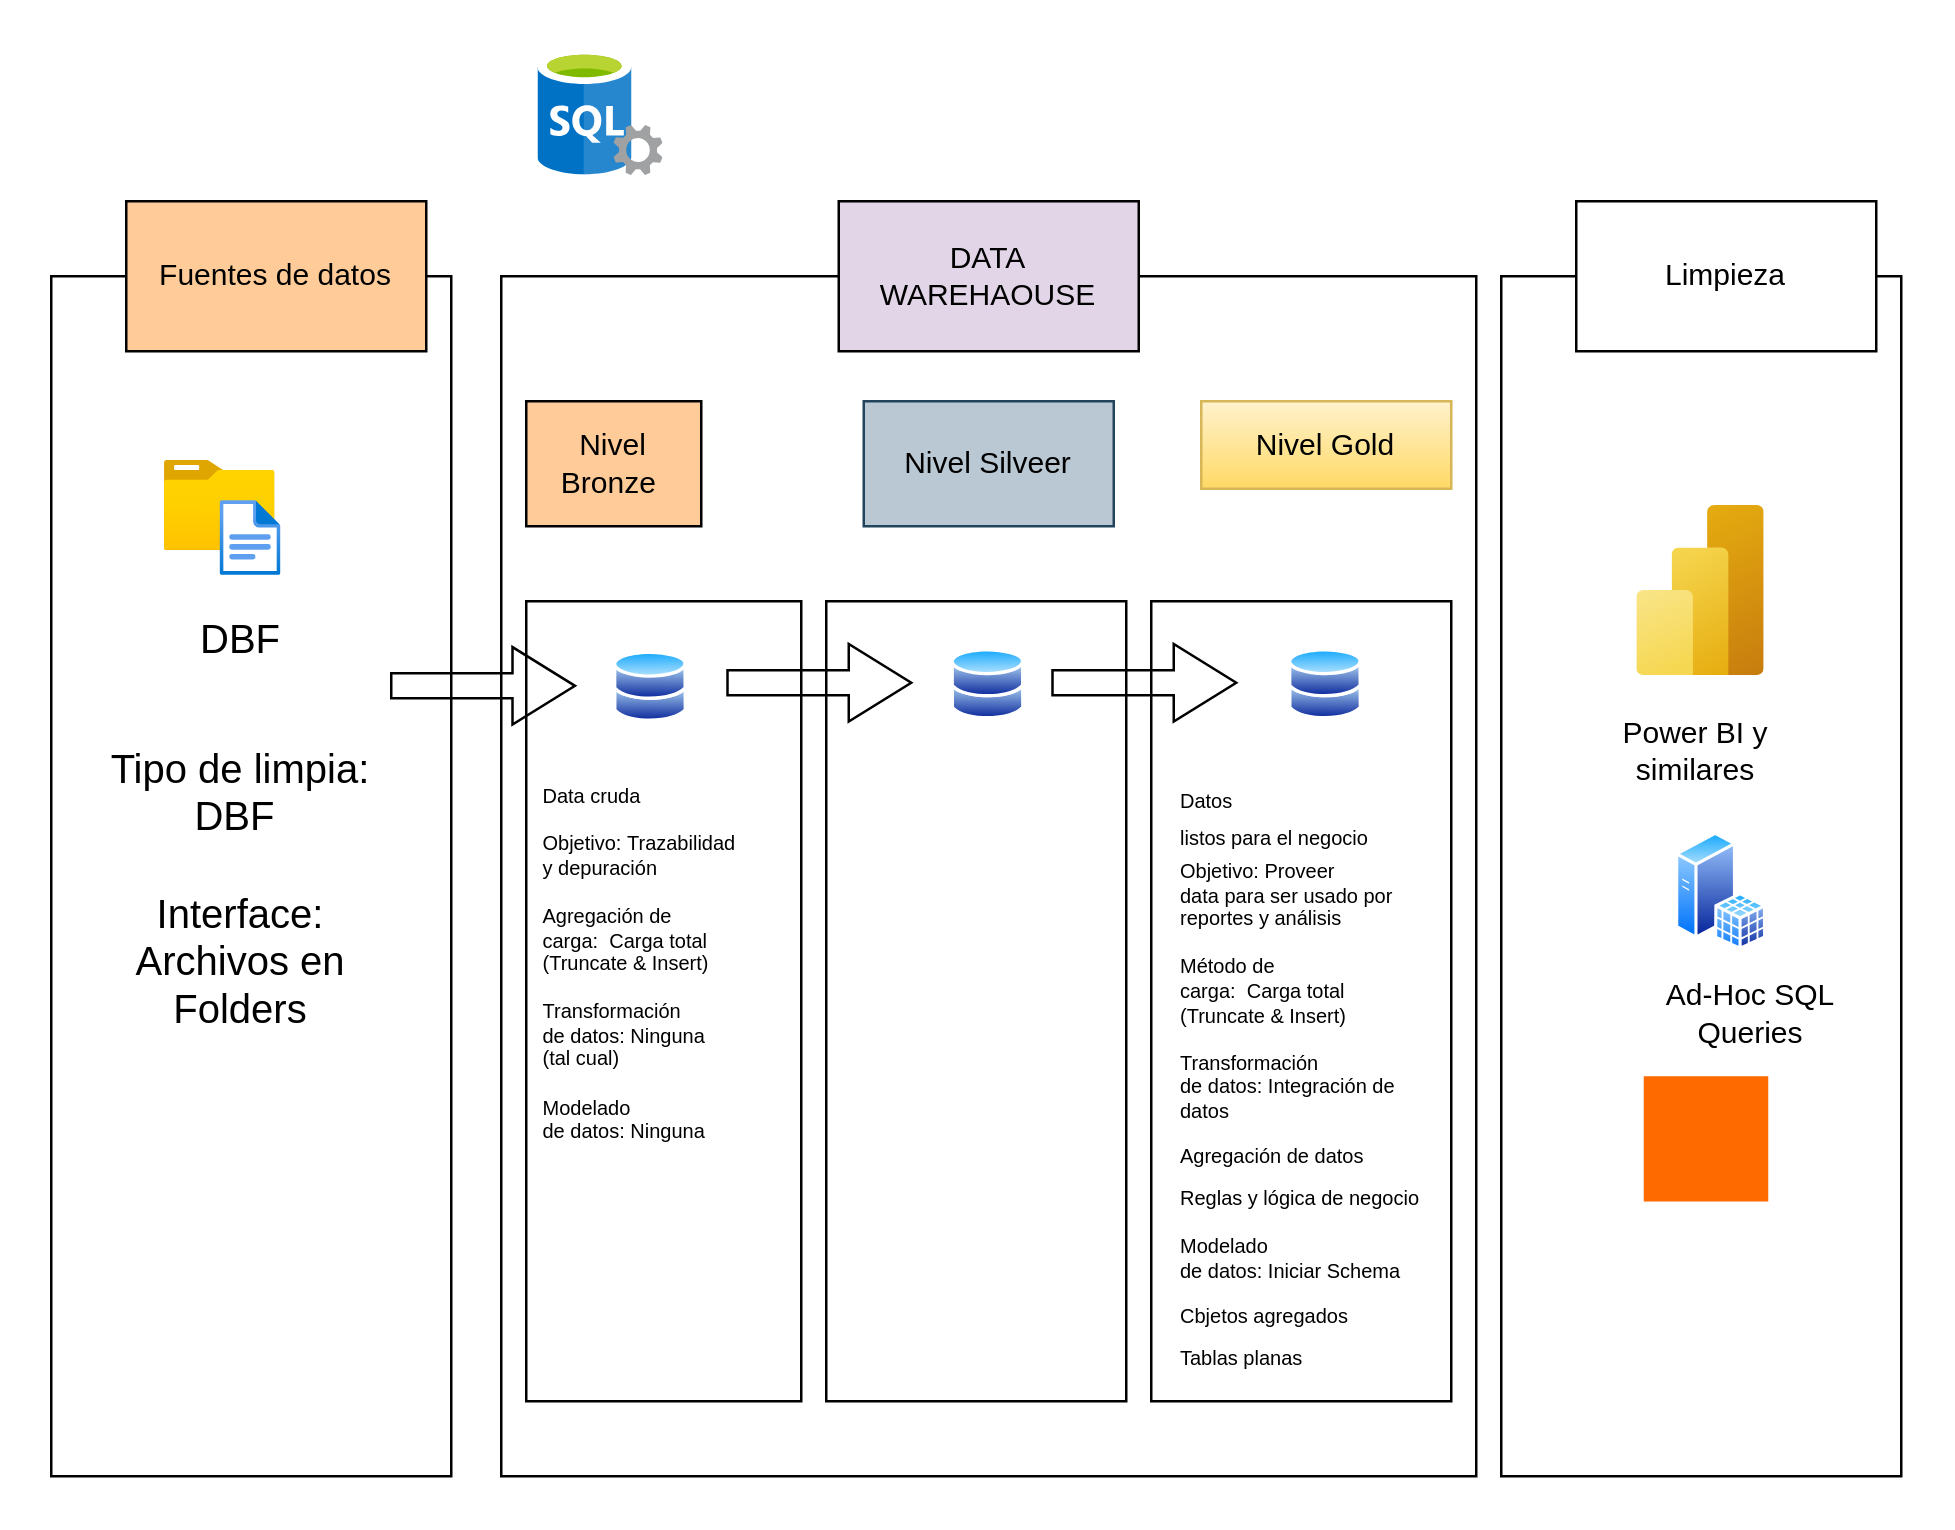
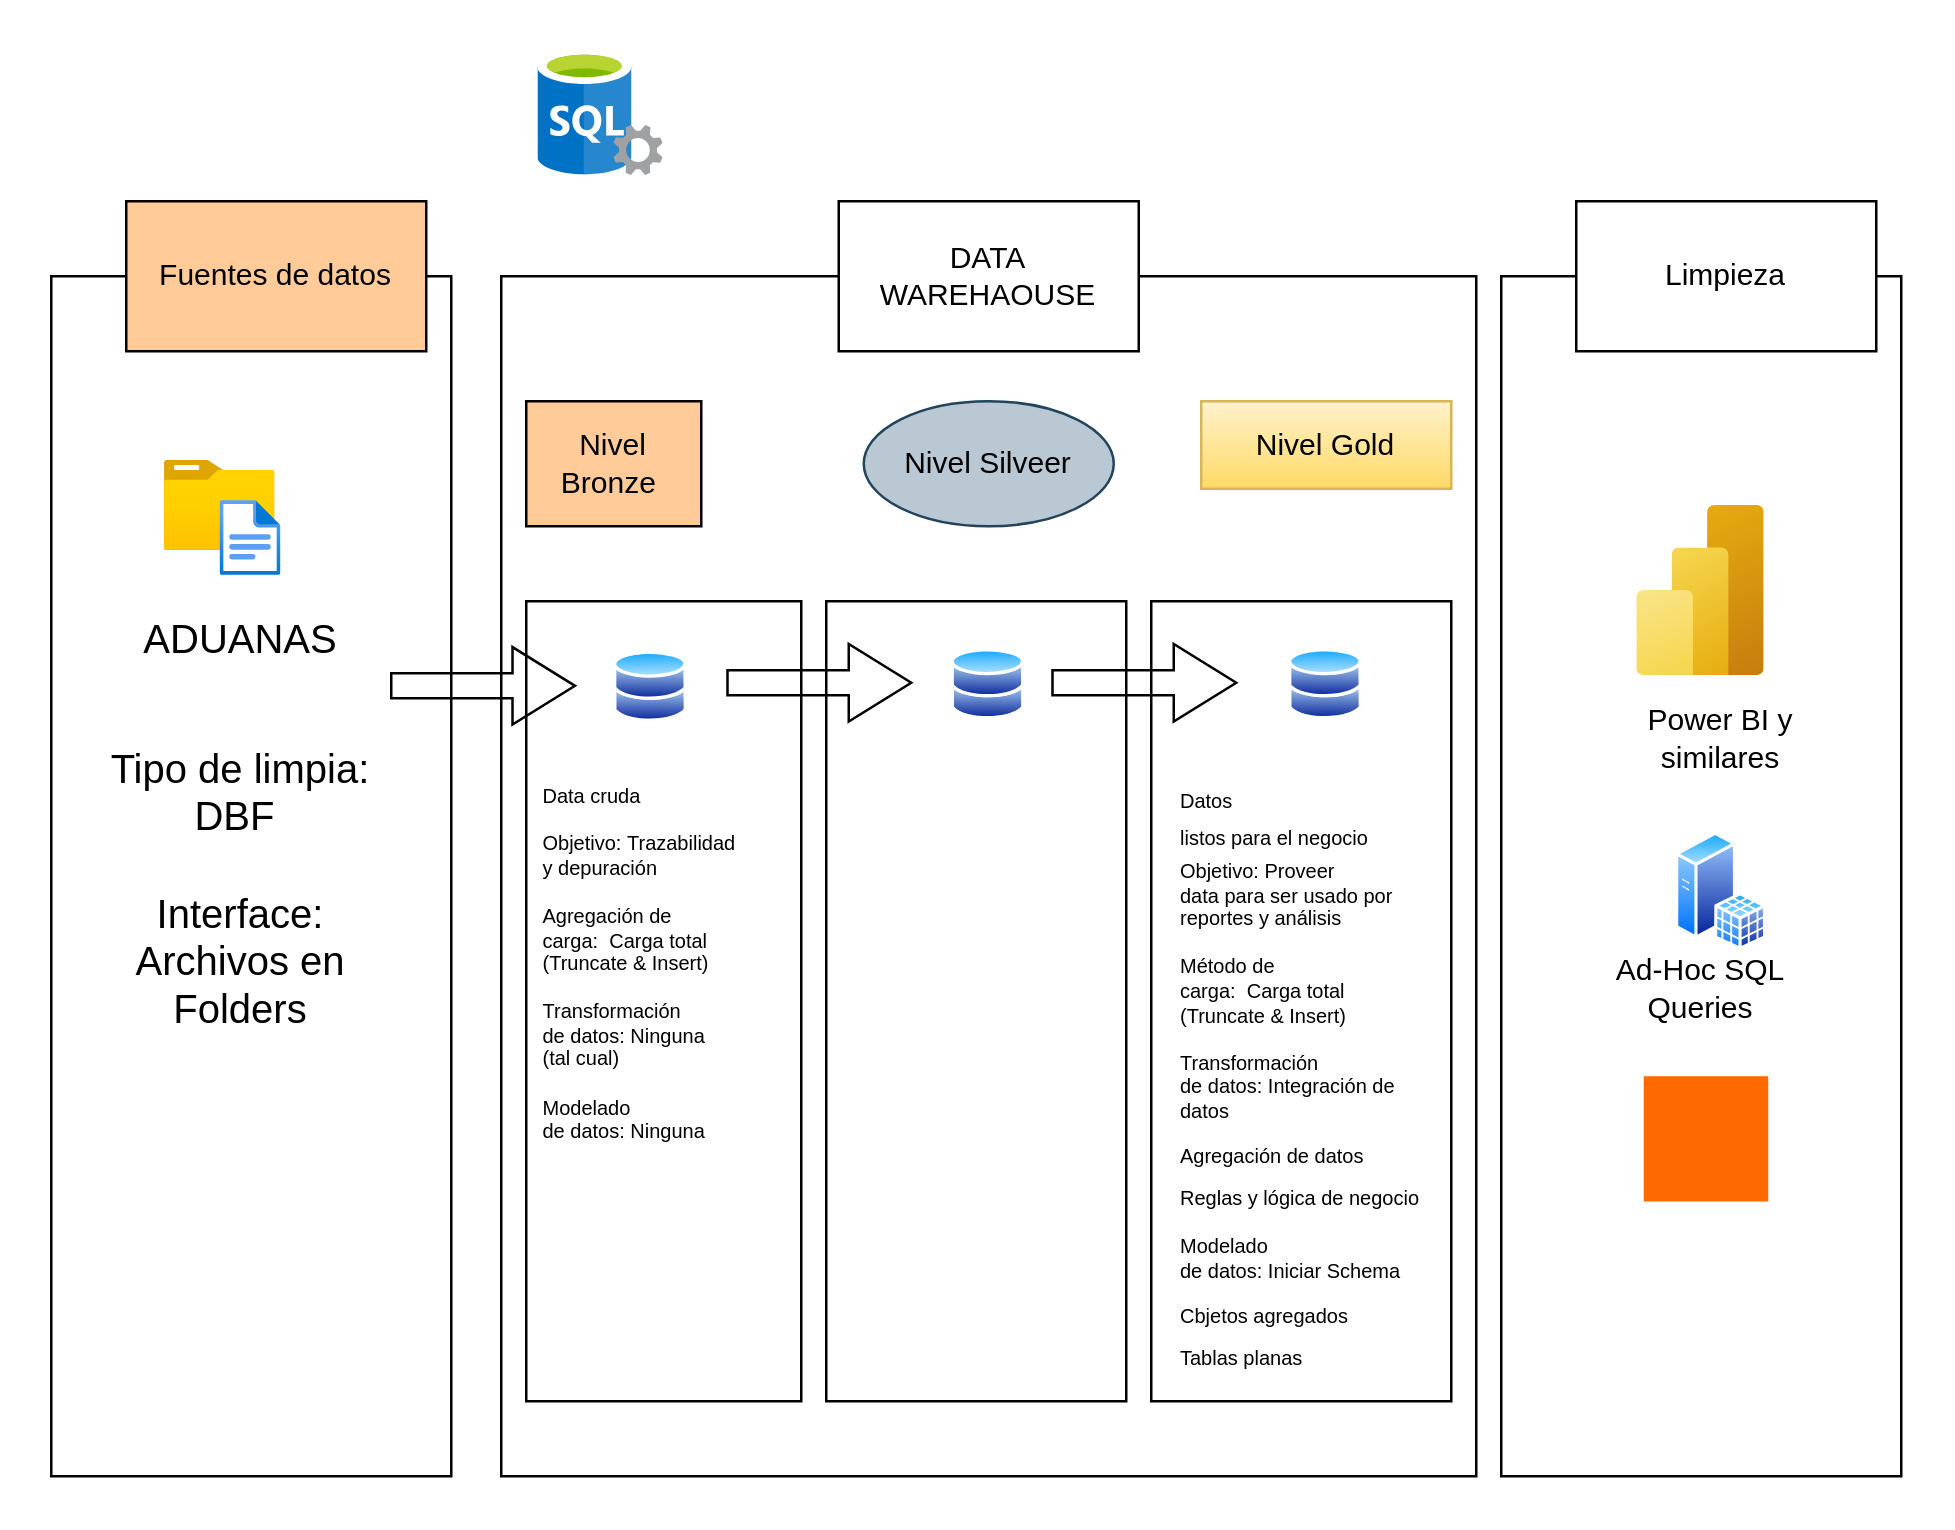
node "DATA WAREHAOUSE": fillcolor #e1d5e7 -> #ffffff
node "Nivel Silveer": shape rectangle -> ellipse
node "DBF": label "DBF" -> "ADUANAS"
node "Power BI y similares": moved (1697, 751) -> (1722, 739)
node "Ad-Hoc SQL Queries": moved (1751, 1014) -> (1701, 989)
